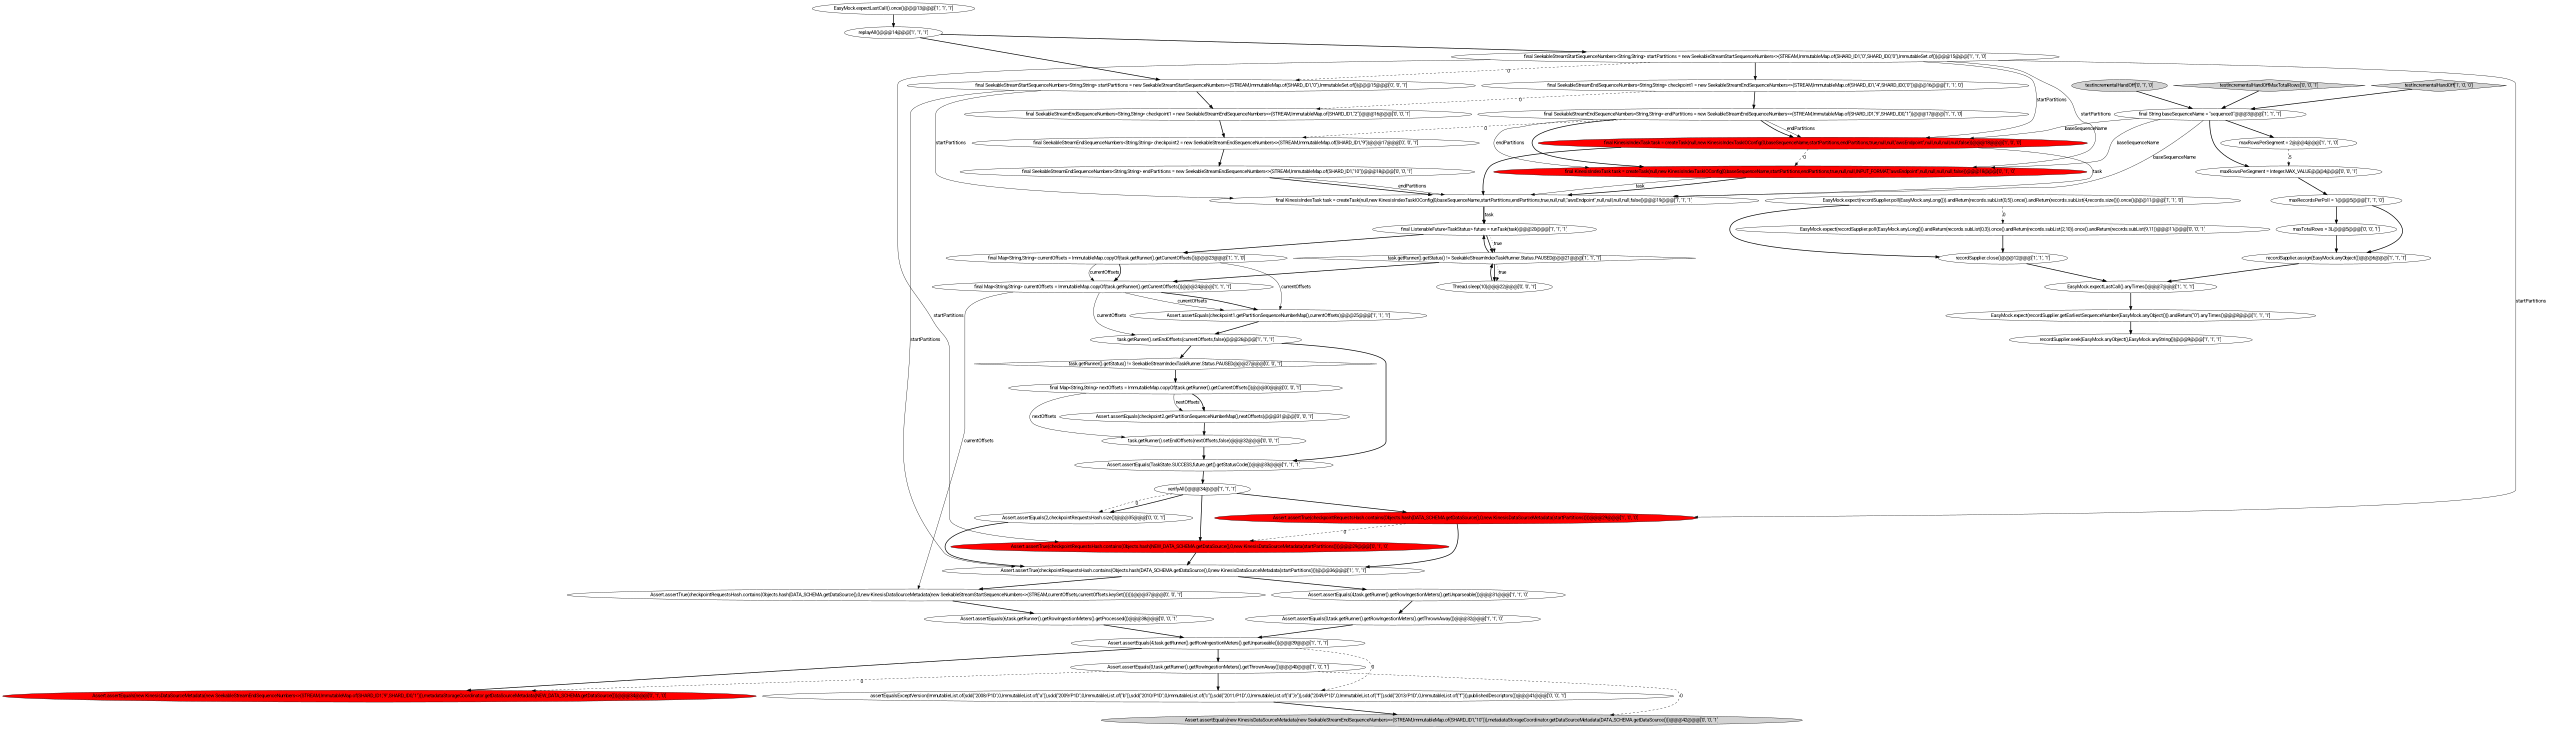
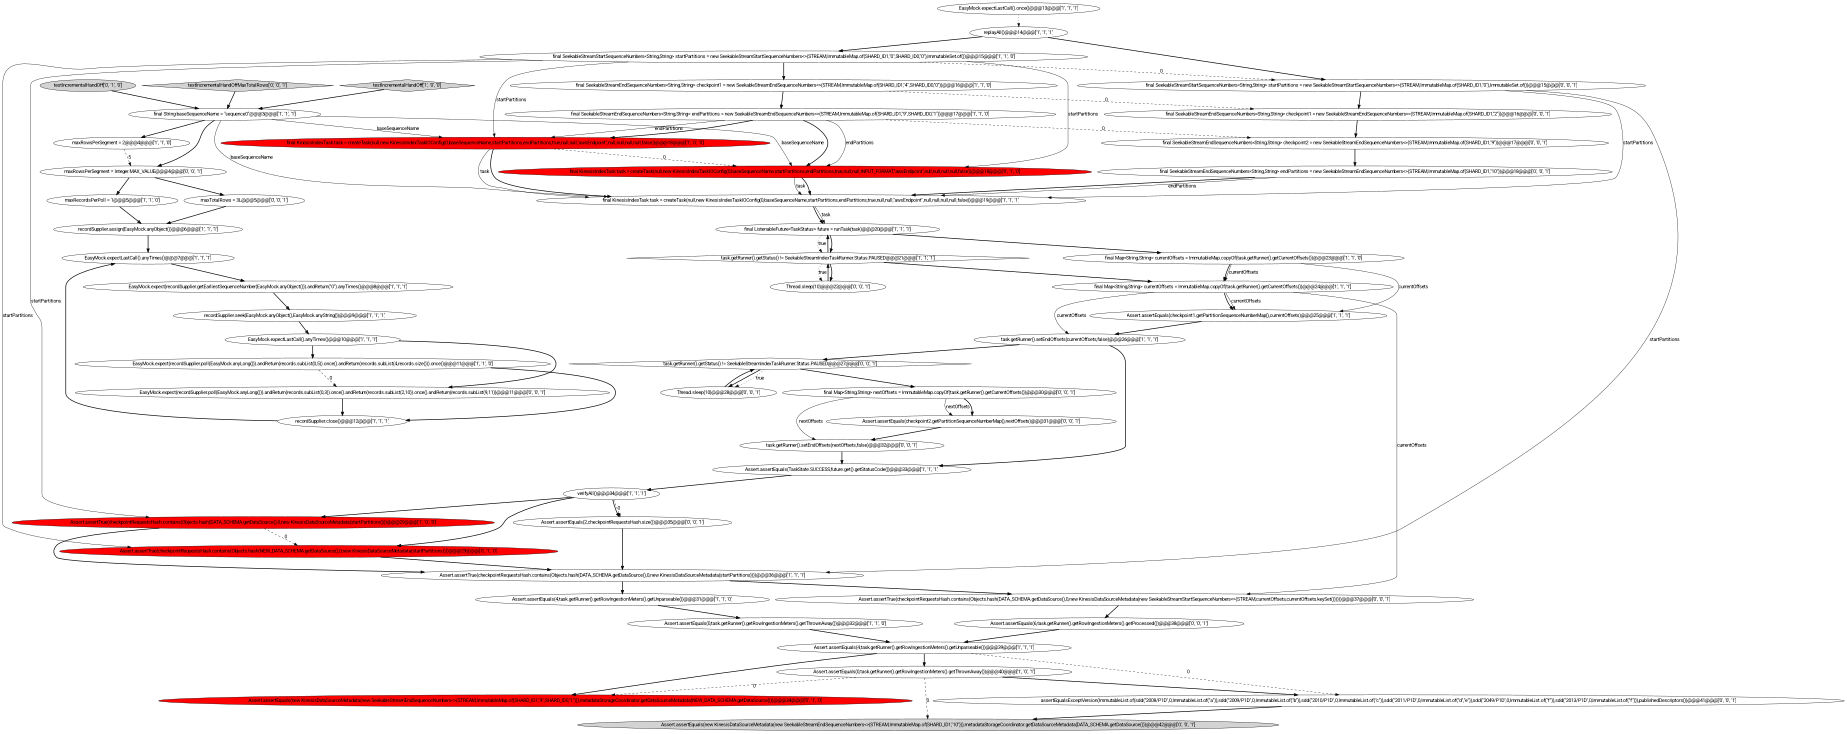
edge "EasyMock.expectLastCall().once()@@@13@@@['1', '1', '1']" -> "replayAll()@@@14@@@['1', '1', '1']": style bold -> dotted
edge "maxRecordsPerPoll = 1@@@5@@@['1', '1', '0']" -> "maxTotalRows = 3L@@@5@@@['0', '0', '1']": now "maxRowsPerSegment = Integer.MAX_VALUE@@@4@@@['0', '0', '1']" -> "maxTotalRows = 3L@@@5@@@['0', '0', '1']"
node "EasyMock.expectLastCall().anyTimes()@@@10@@@['1', '1', '1']": added
node "Thread.sleep(10)@@@28@@@['0', '0', '1']": added
